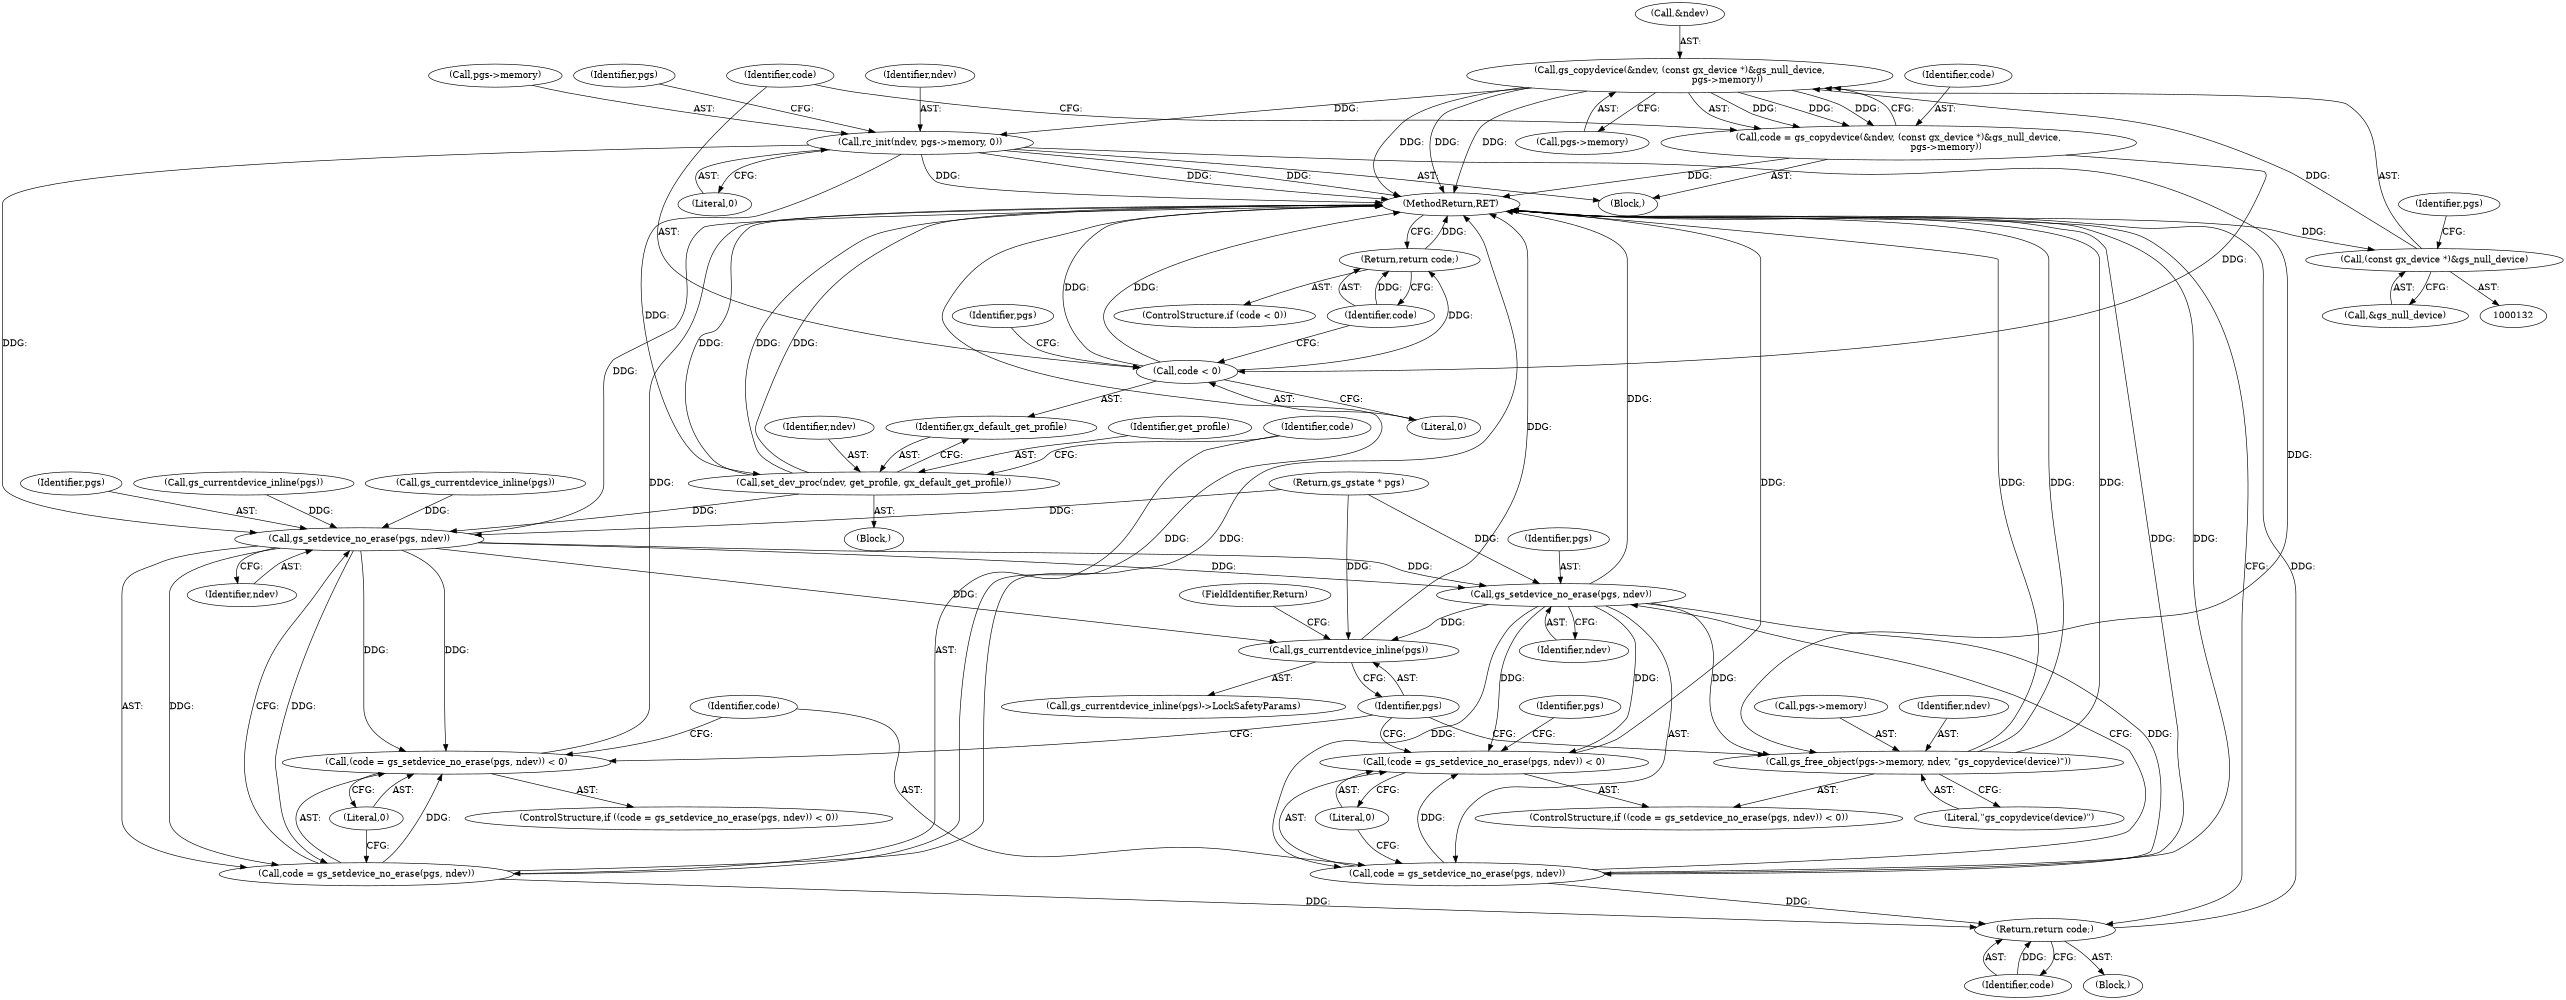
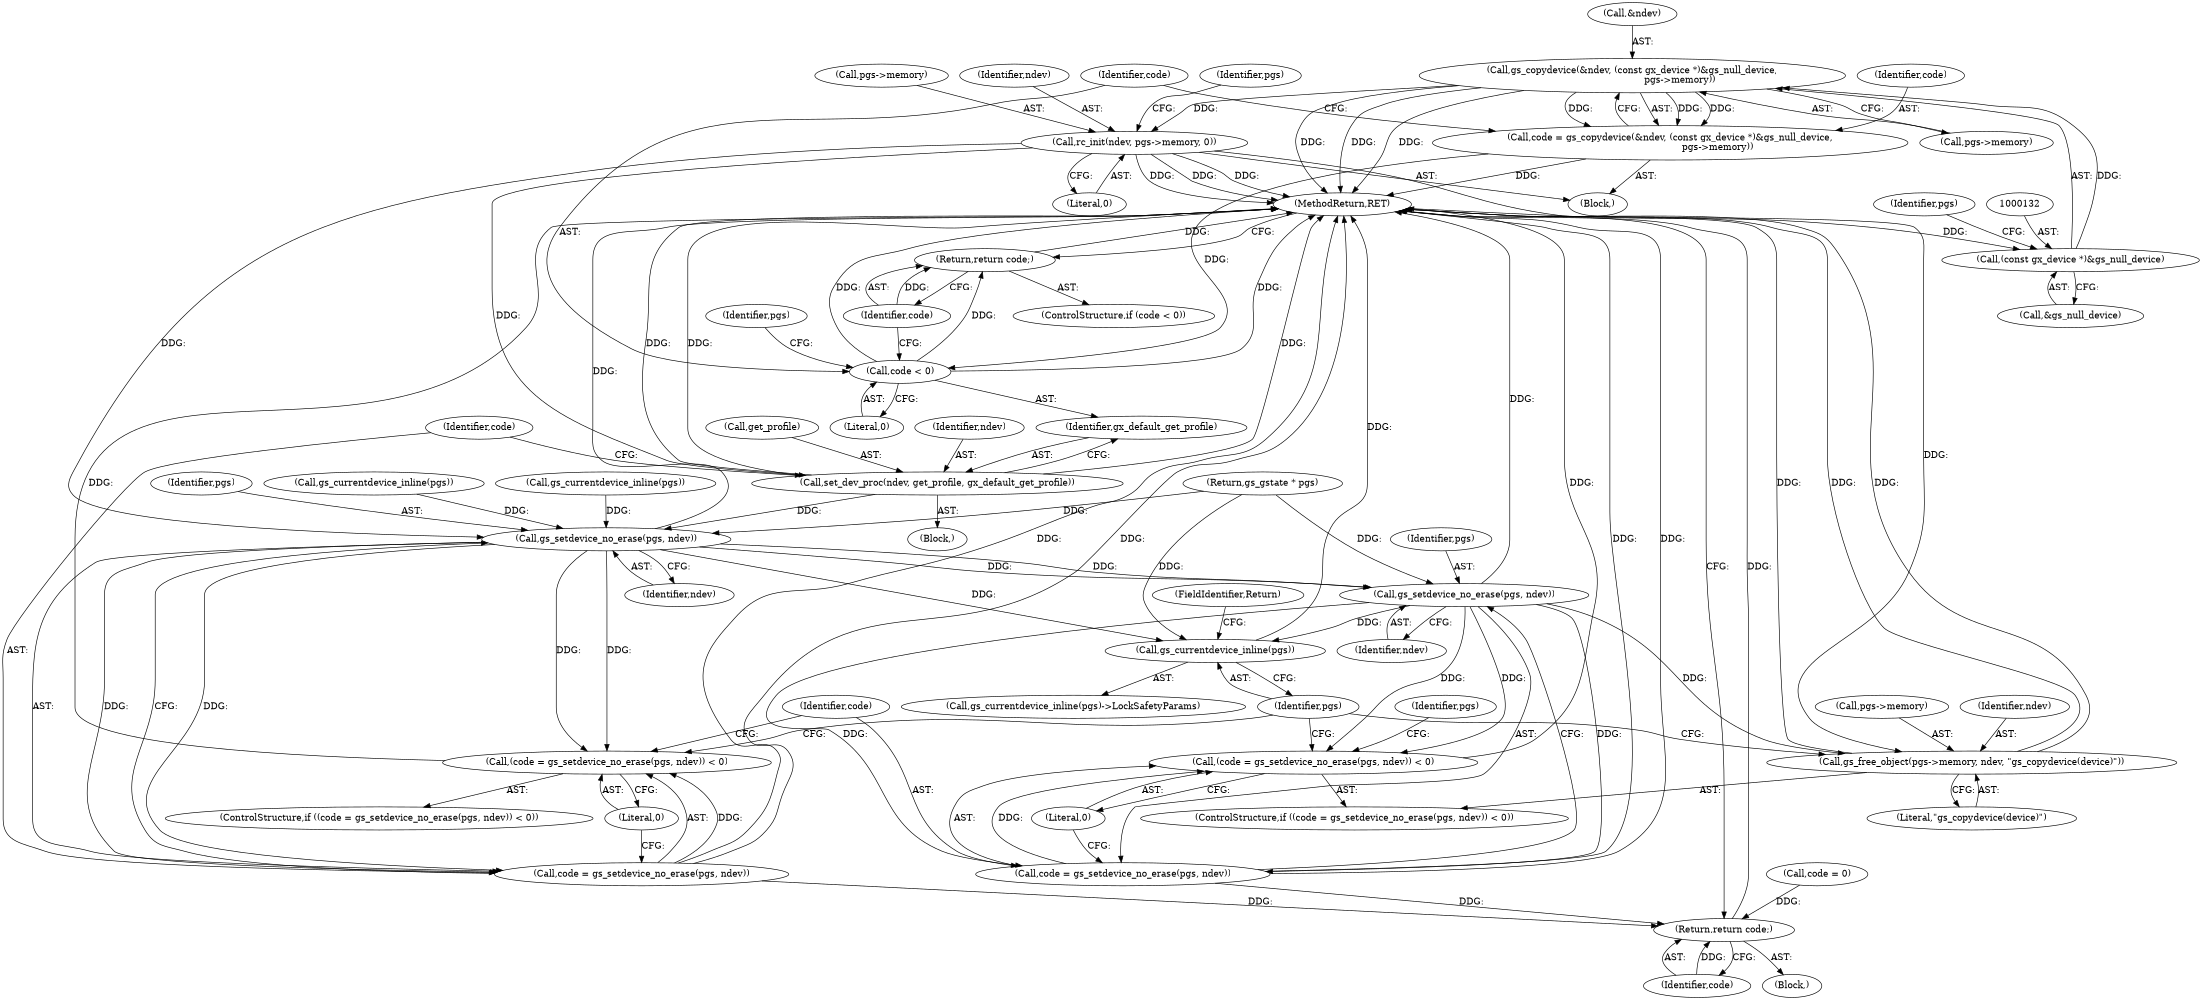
edge "(Call,(const gx_device *)&gs_null_device)" -> "1000132": reversed
node "(Identifier,get_profile)": label "(Identifier,get_profile)" -> "(Call,get_profile)"
node "(Call,code = 0)": added
